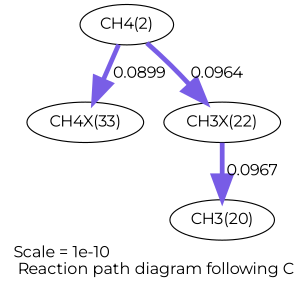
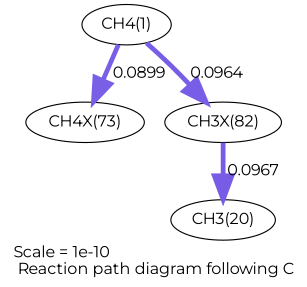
node "CH4(2)": label "CH4(2)" -> "CH4(1)"
node "CH4X(33)": label "CH4X(33)" -> "CH4X(73)"
node "CH3X(22)": label "CH3X(22)" -> "CH3X(82)"
